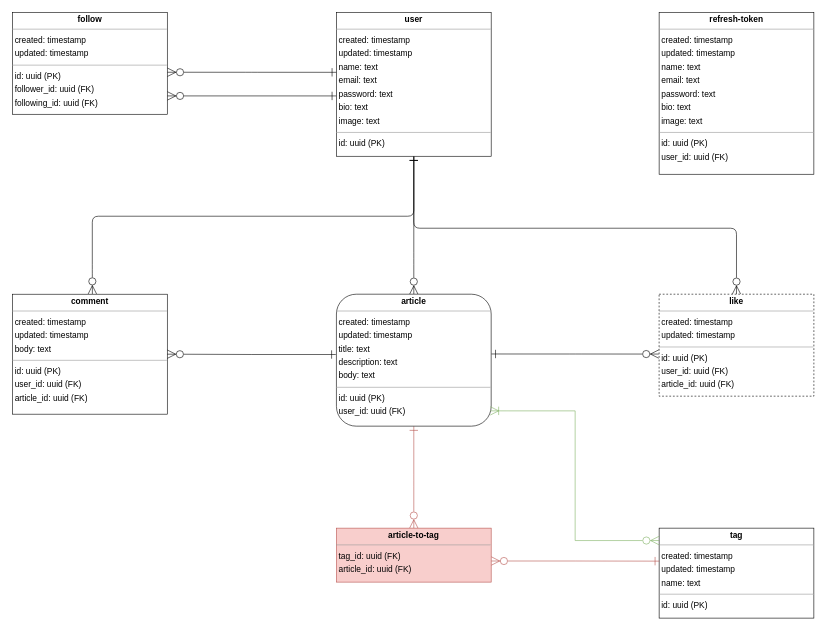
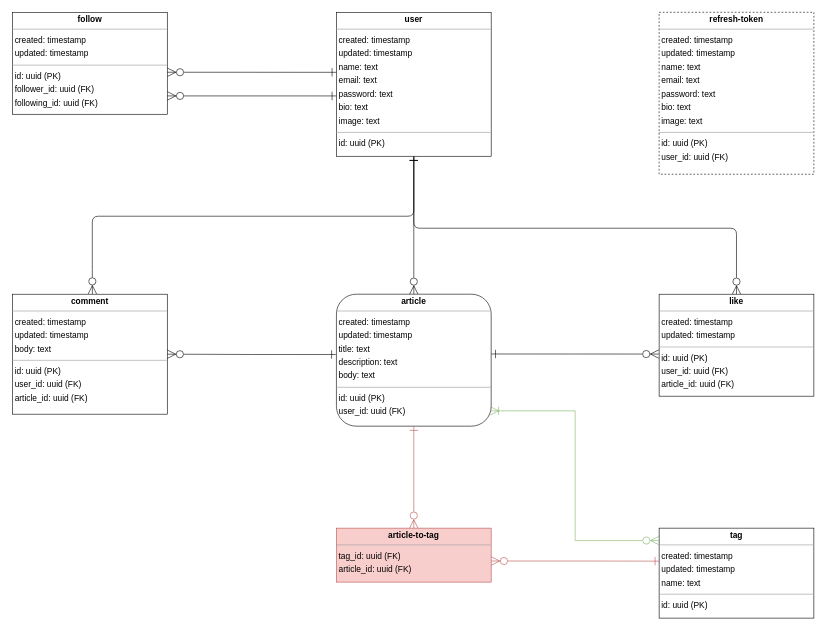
node "refresh-token created: timestamp updated: timestamp name: text email: text password: text bio: text image: text id: uuid (PK) user_id: uuid (FK)": style solid -> dashed
node "like created: timestamp updated: timestamp id: uuid (PK) user_id: uuid (FK) article_id: uuid (FK)": style dashed -> solid
